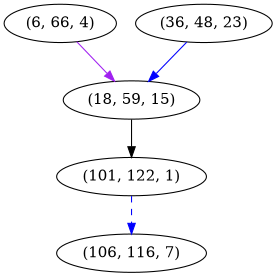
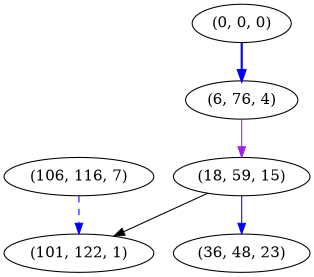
node "(6, 66, 4)": label "(6, 66, 4)" -> "(6, 76, 4)"
node "(0, 0, 0)": added
edge "(36, 48, 23)" -> "(18, 59, 15)": reversed
edge "(101, 122, 1)" -> "(106, 116, 7)": reversed
